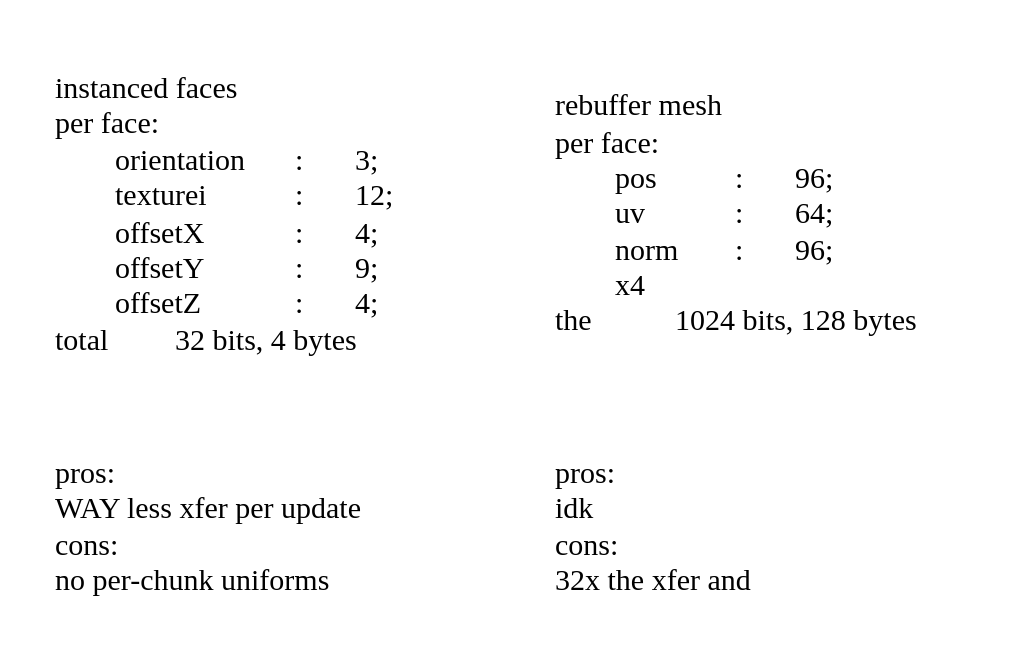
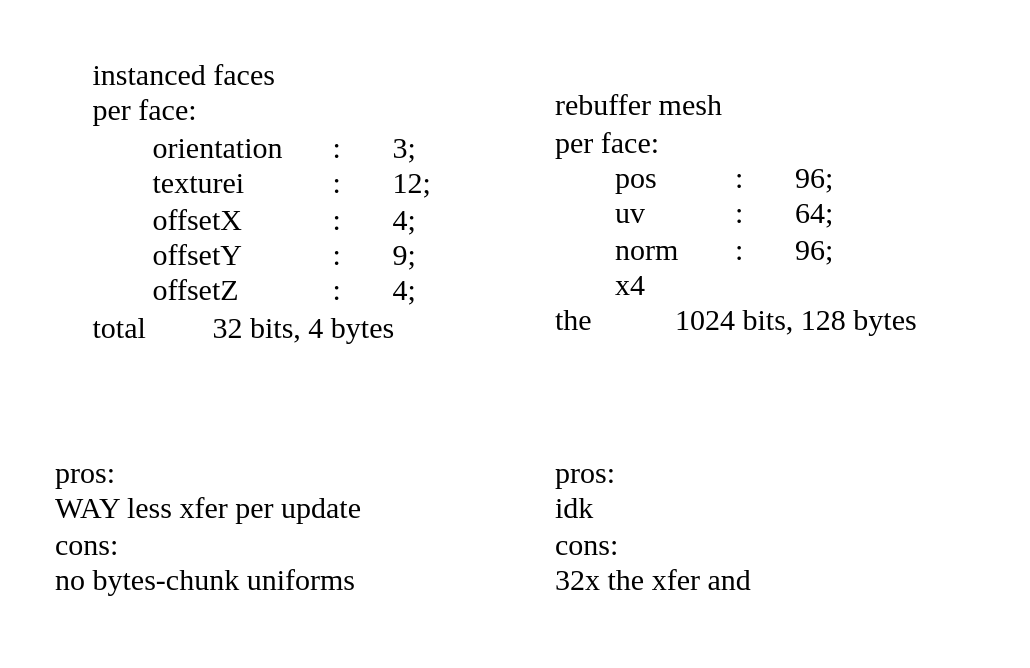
node "instanced faces per face: orientation : 3; texturei : 12; offsetX : 4; offsetY : 9; offsetZ : 4; total 32 bits, 4 bytes": moved (251, 214) -> (289, 201)
node "pros: WAY less xfer per update cons: no per-chunk uniforms": label "pros: WAY less xfer per update cons: no per-chunk uniforms" -> "pros: WAY less xfer per update cons: no bytes-chunk uniforms"
